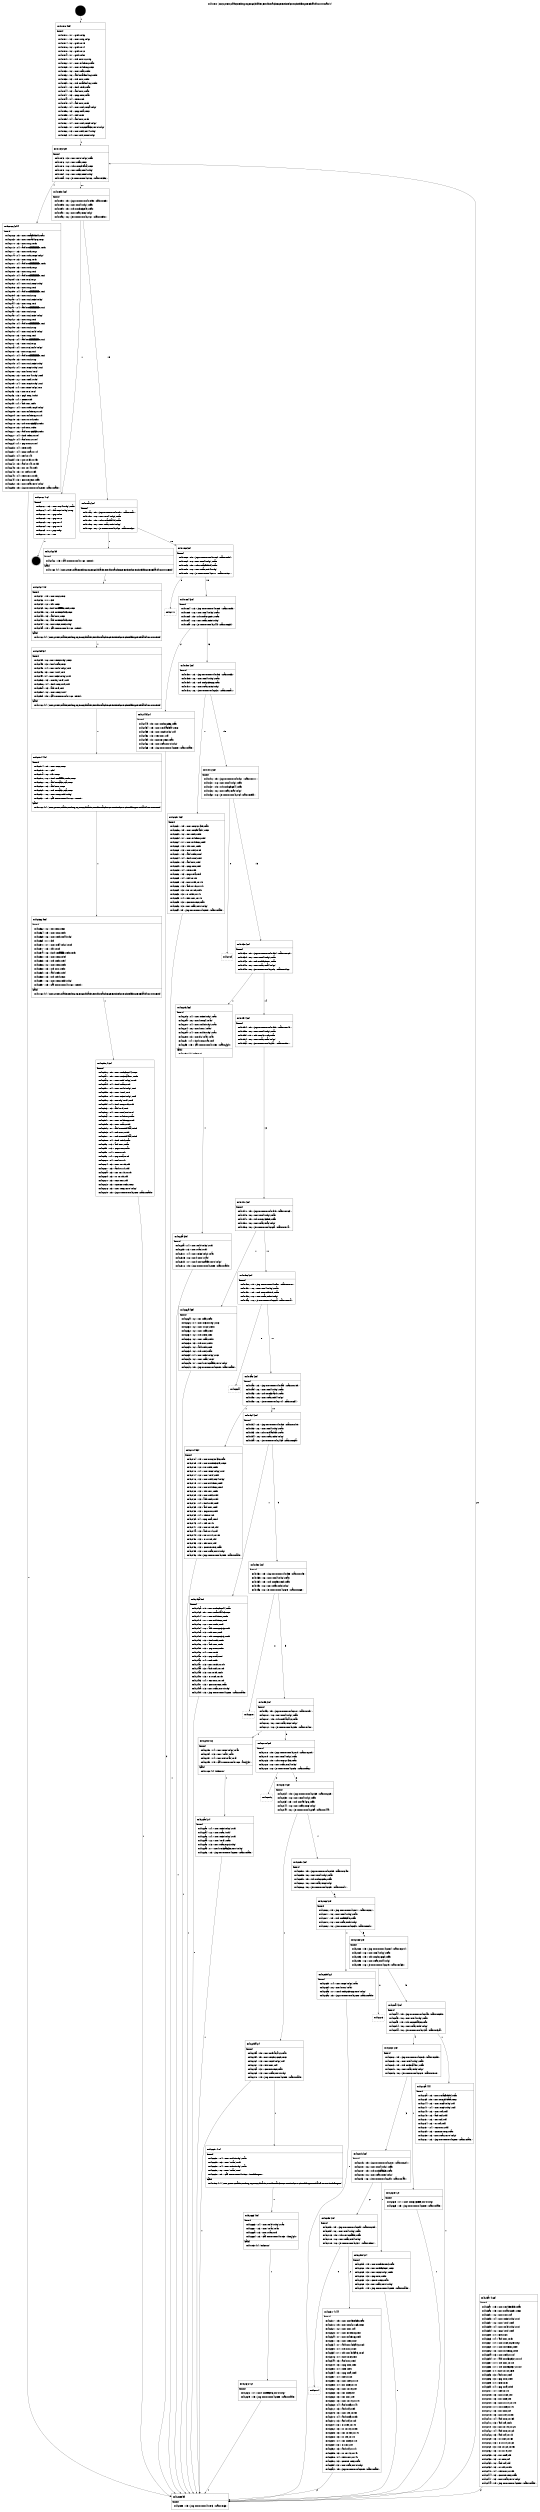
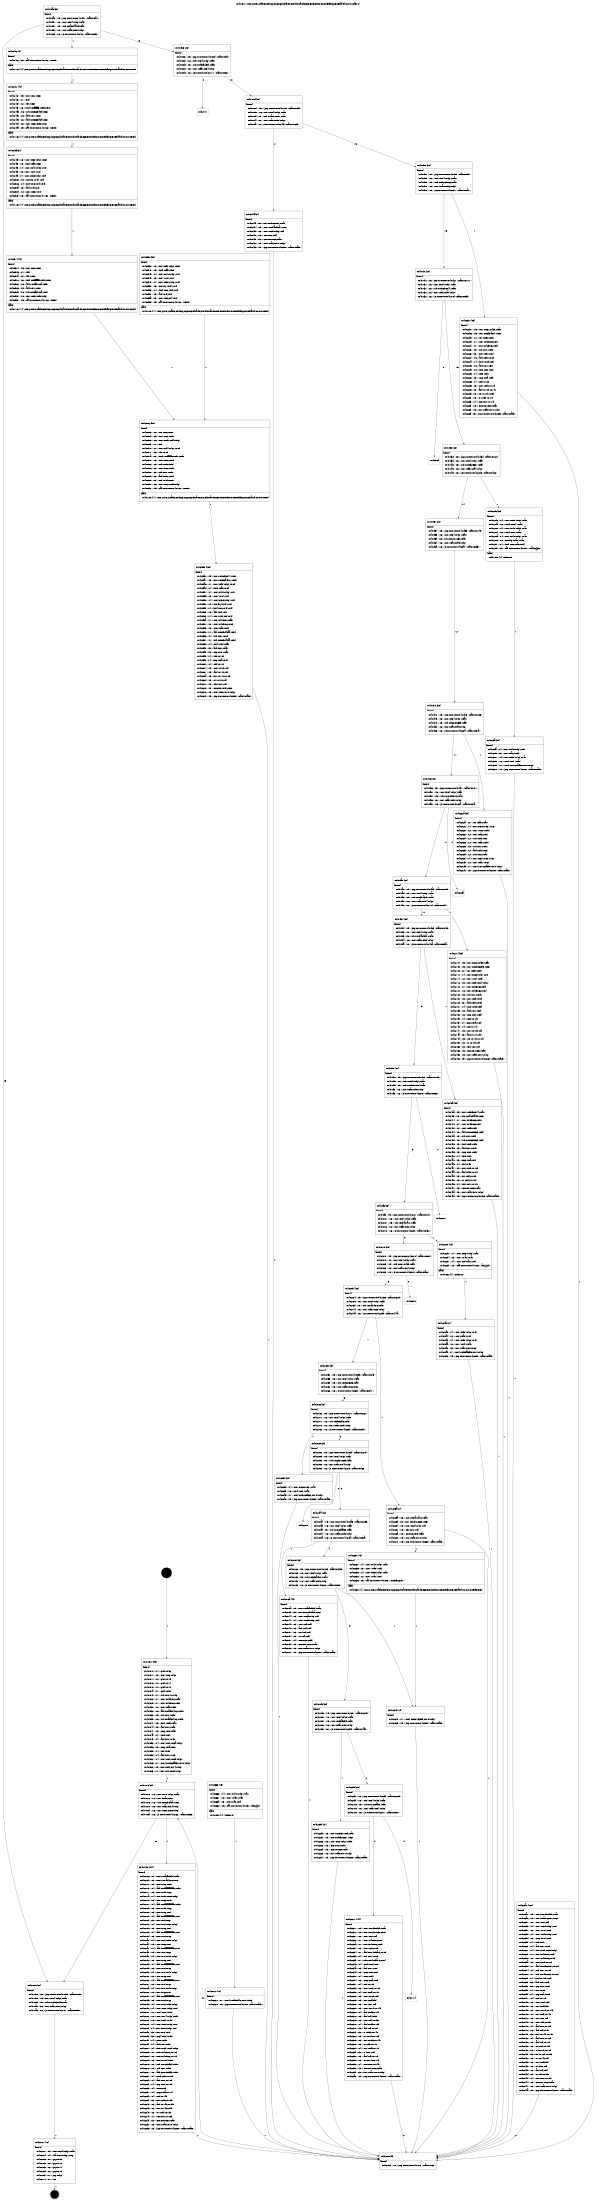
node "0x40253c [38]": added
edge "0x401e90 [28]" -> "0x401eac [28]": reversed
edge "0x402651 [18]" -> "0x402663 [15]": now "0x402651 [18]" -> "0x40261e [12]"
